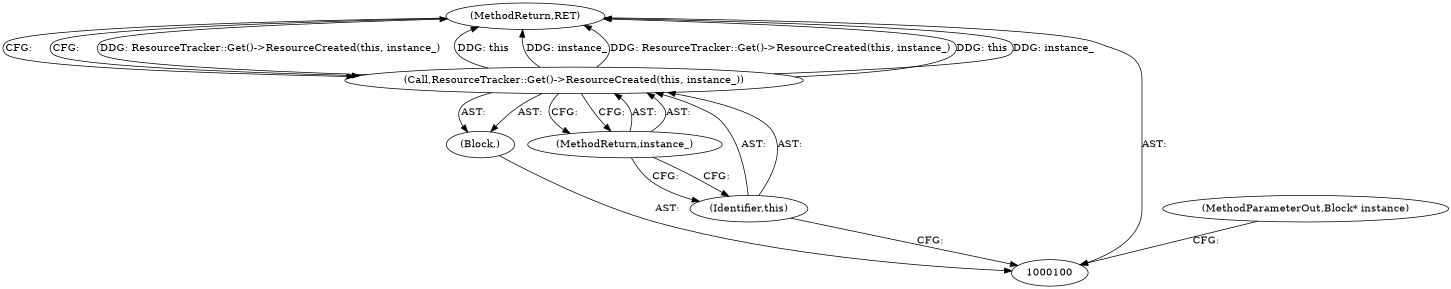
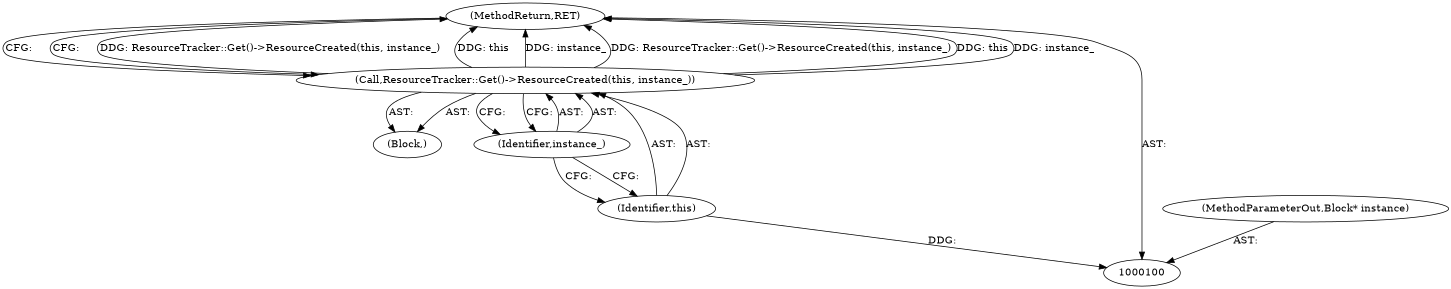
node "(MethodReturn,instance_)": label "(MethodReturn,instance_)" -> "(Identifier,instance_)"
edge "(Identifier,this)" -> "1000100": label "CFG: " -> "DDG: "
edge "(MethodParameterOut,Block* instance)" -> "1000100": label "CFG: " -> "AST: "
edge "(Block,)" -> "1000100": removed, label "AST:"
